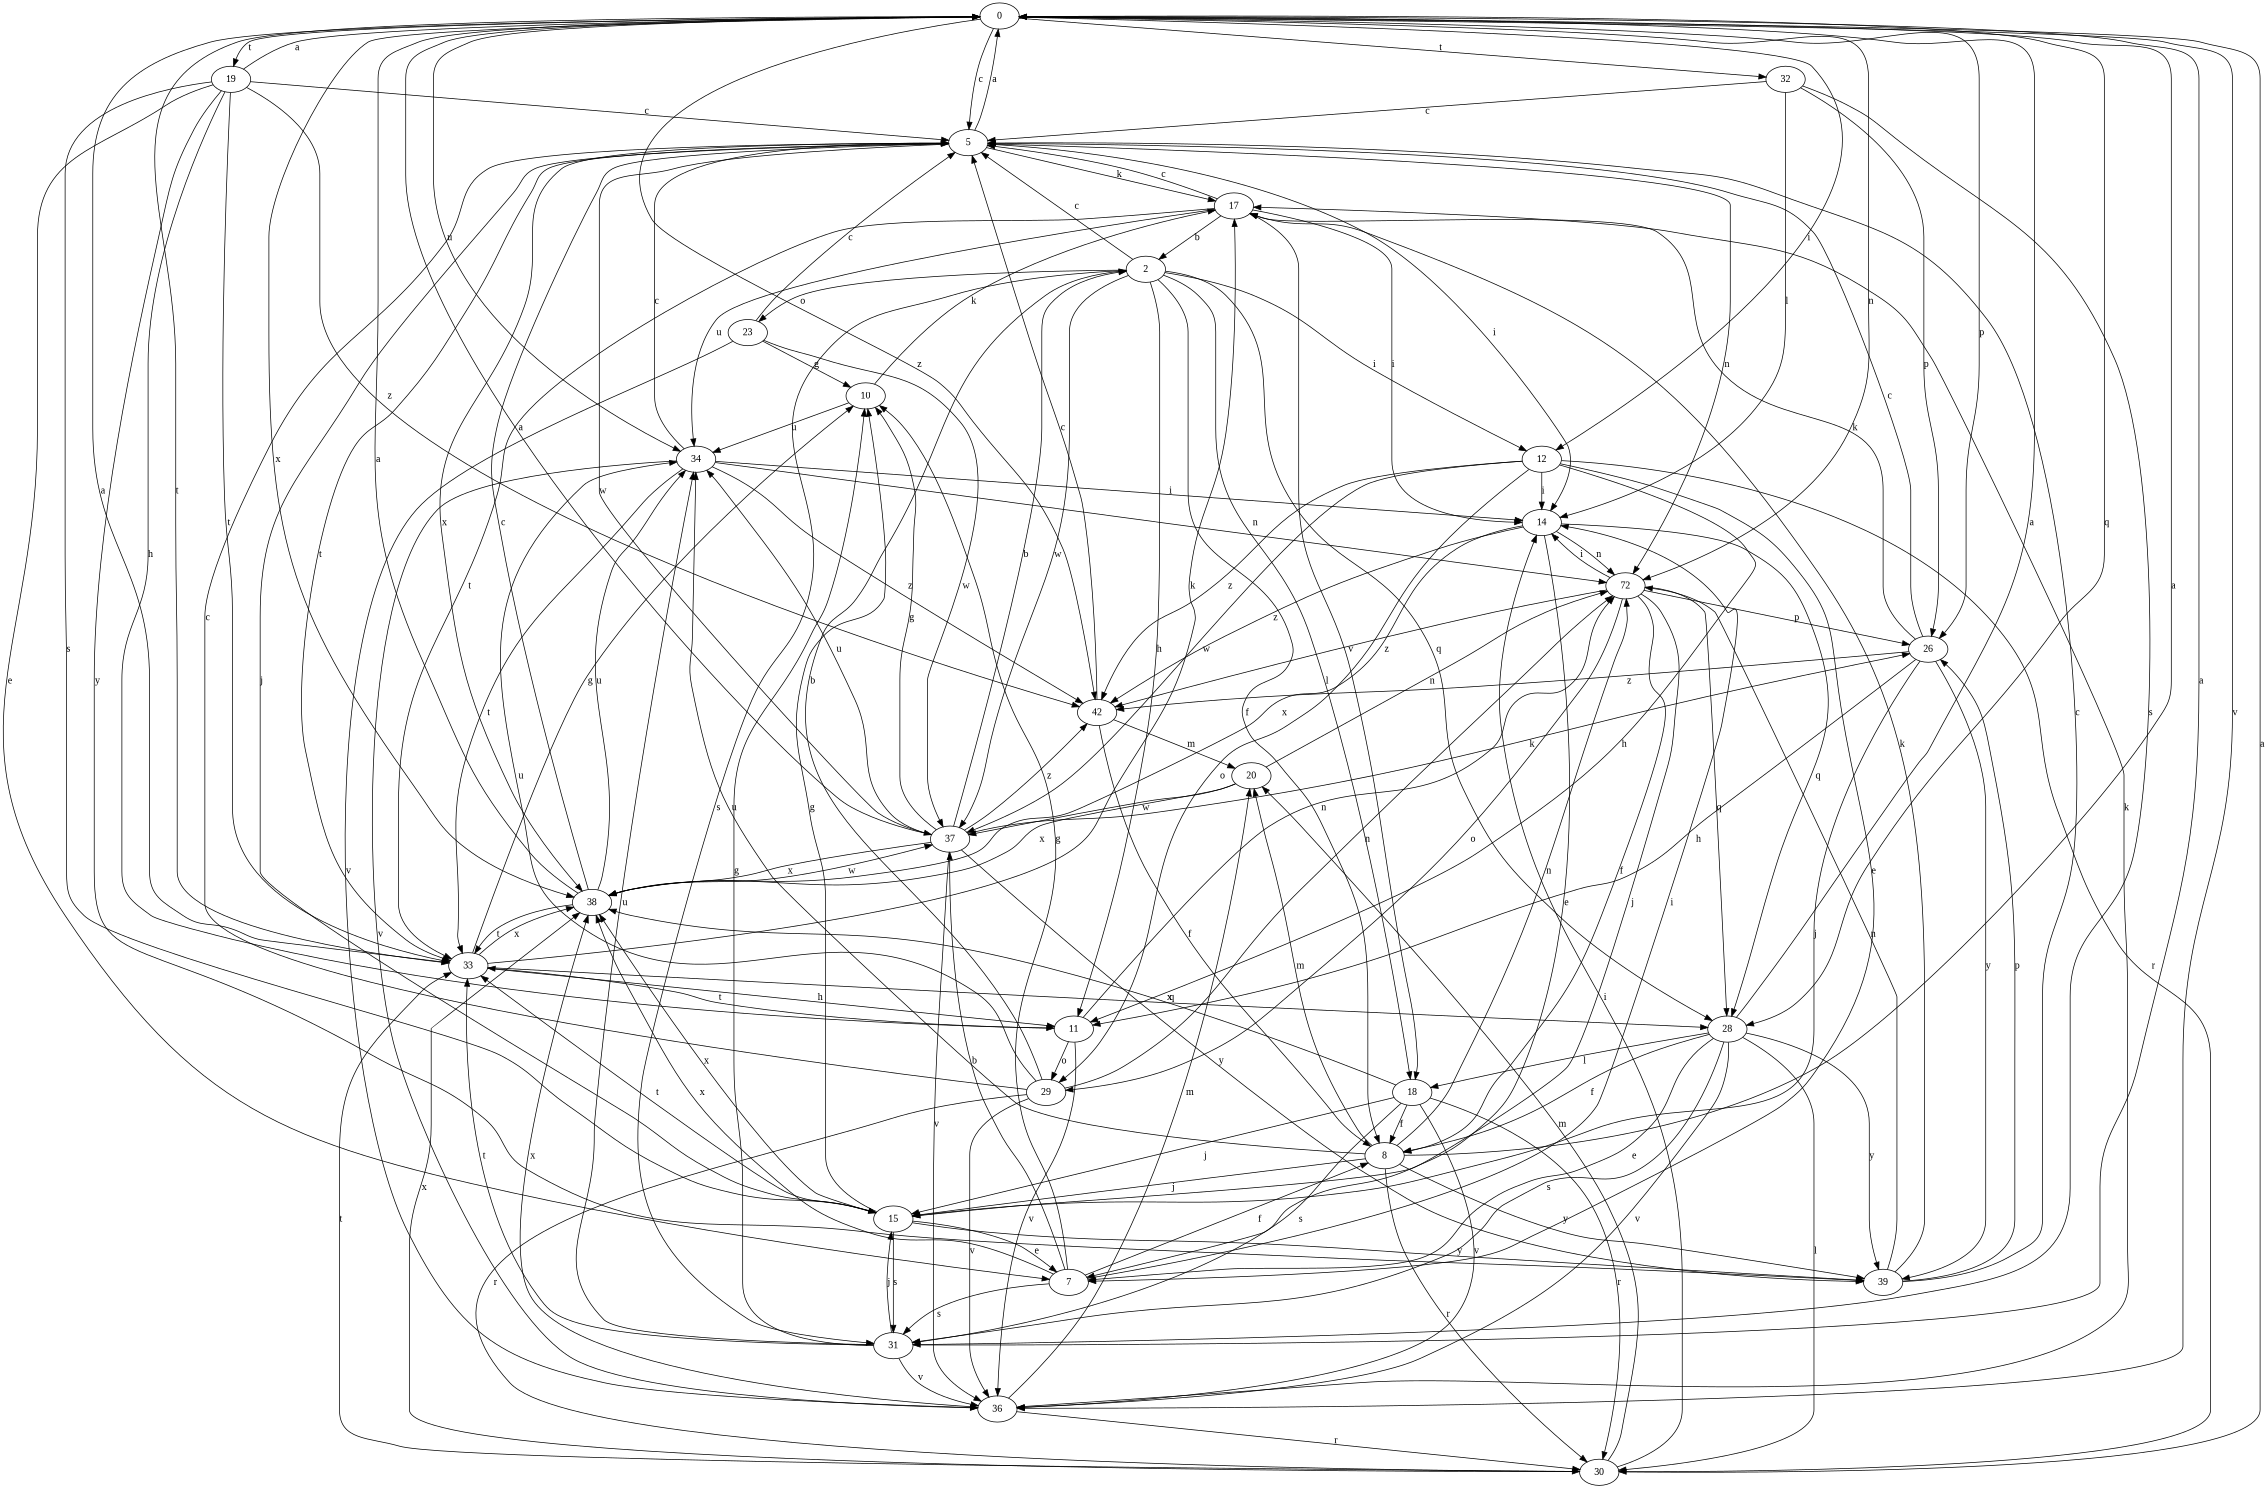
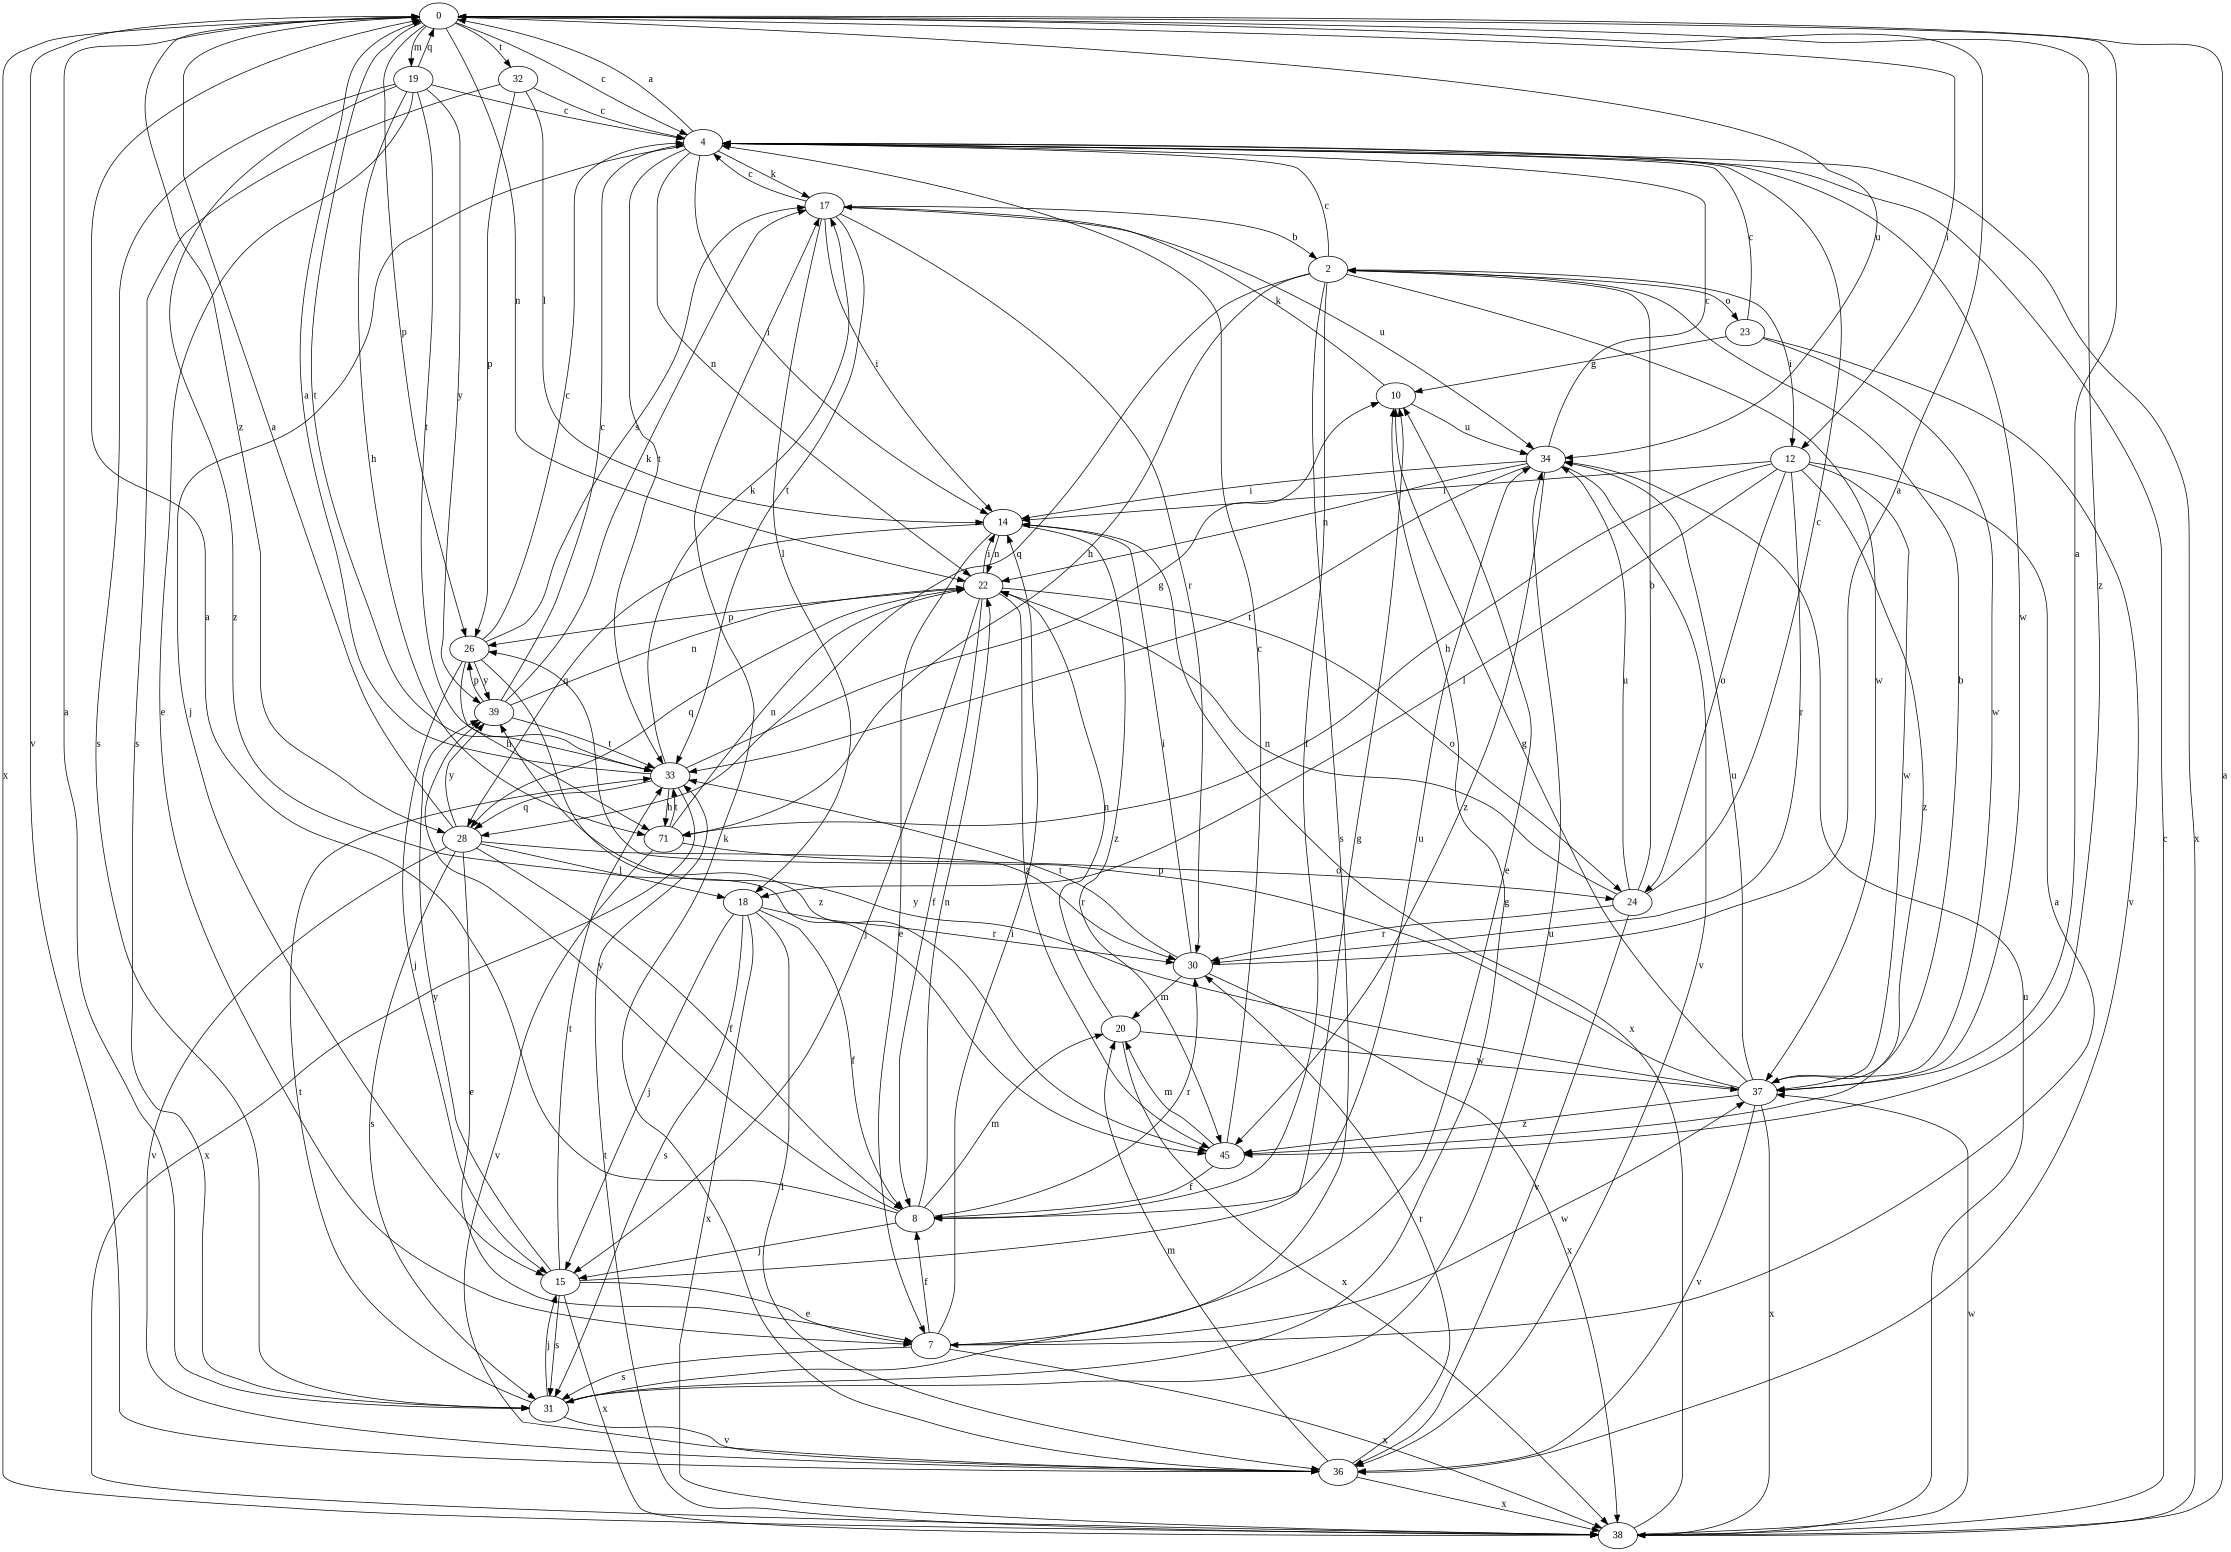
edge "0" -> "19": label "t" -> "m"
edge "19" -> "0": label "a" -> "q"
node "5": label "5" -> "4"
edge "26" -> "17": label "k" -> "s"
edge "17" -> "30": added, label "r"
edge "0" -> "28": label "q" -> "z"
node "72": label "72" -> "22"
edge "2" -> "18": now "12" -> "18"
edge "17" -> "18": label "v" -> "l"
edge "0" -> "36": reversed
node "42": label "42" -> "45"
edge "39" -> "33": added, label "t"
edge "37" -> "26": label "k" -> "p"
edge "14" -> "38": reversed
edge "7" -> "10": label "g" -> "e"
edge "12" -> "7": label "e" -> "a"
edge "19" -> "15": now "19" -> "31"
node "11": label "11" -> "71"
edge "7" -> "37": label "b" -> "w"
node "29": label "29" -> "24"
edge "18" -> "36": label "v" -> "l"
edge "28" -> "30": label "l" -> "r"
